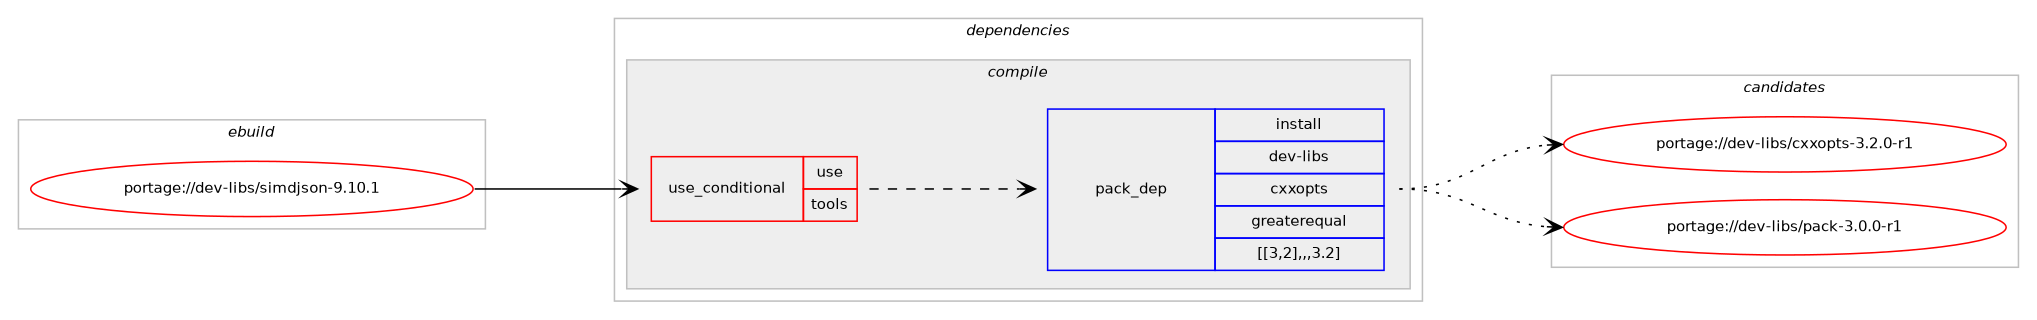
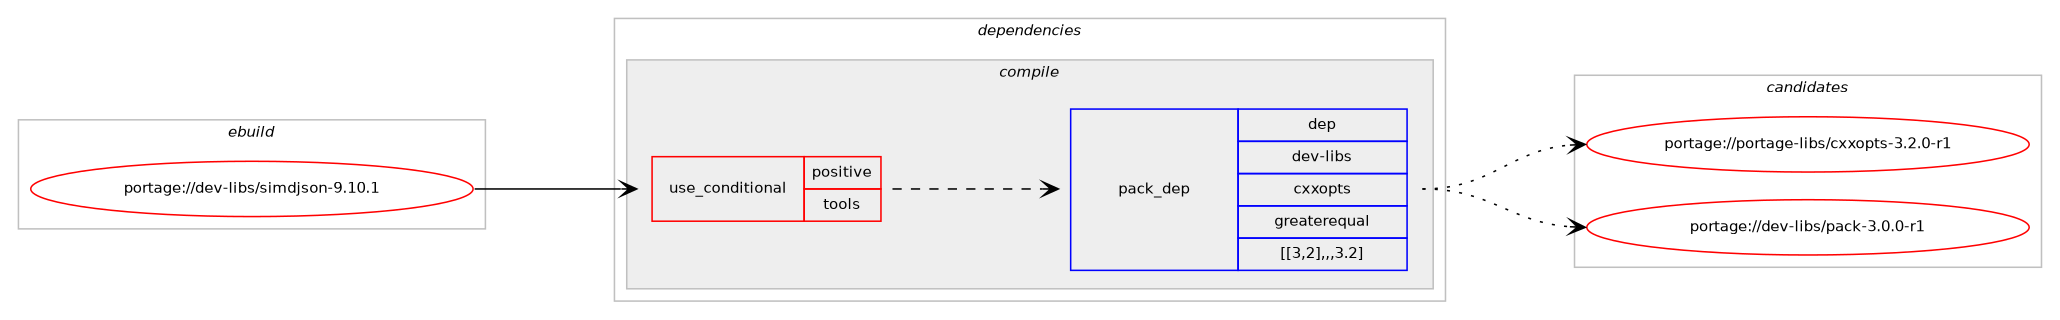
node "pack_dep": text "install" -> "dep"
node "portage://dev-libs/cxxopts-3.2.0-r1": label "portage://dev-libs/cxxopts-3.2.0-r1" -> "portage://portage-libs/cxxopts-3.2.0-r1"
node "use_conditional": text "use" -> "positive"
